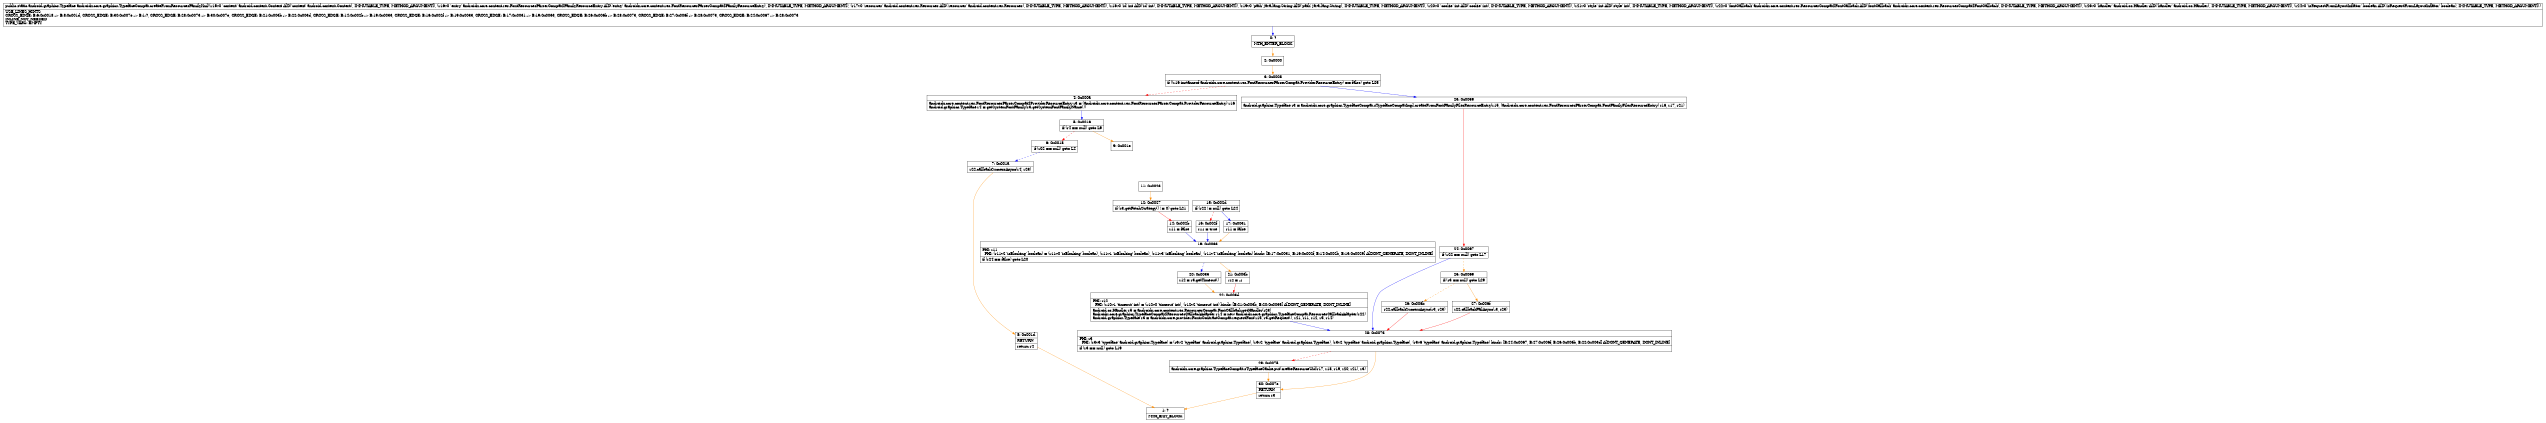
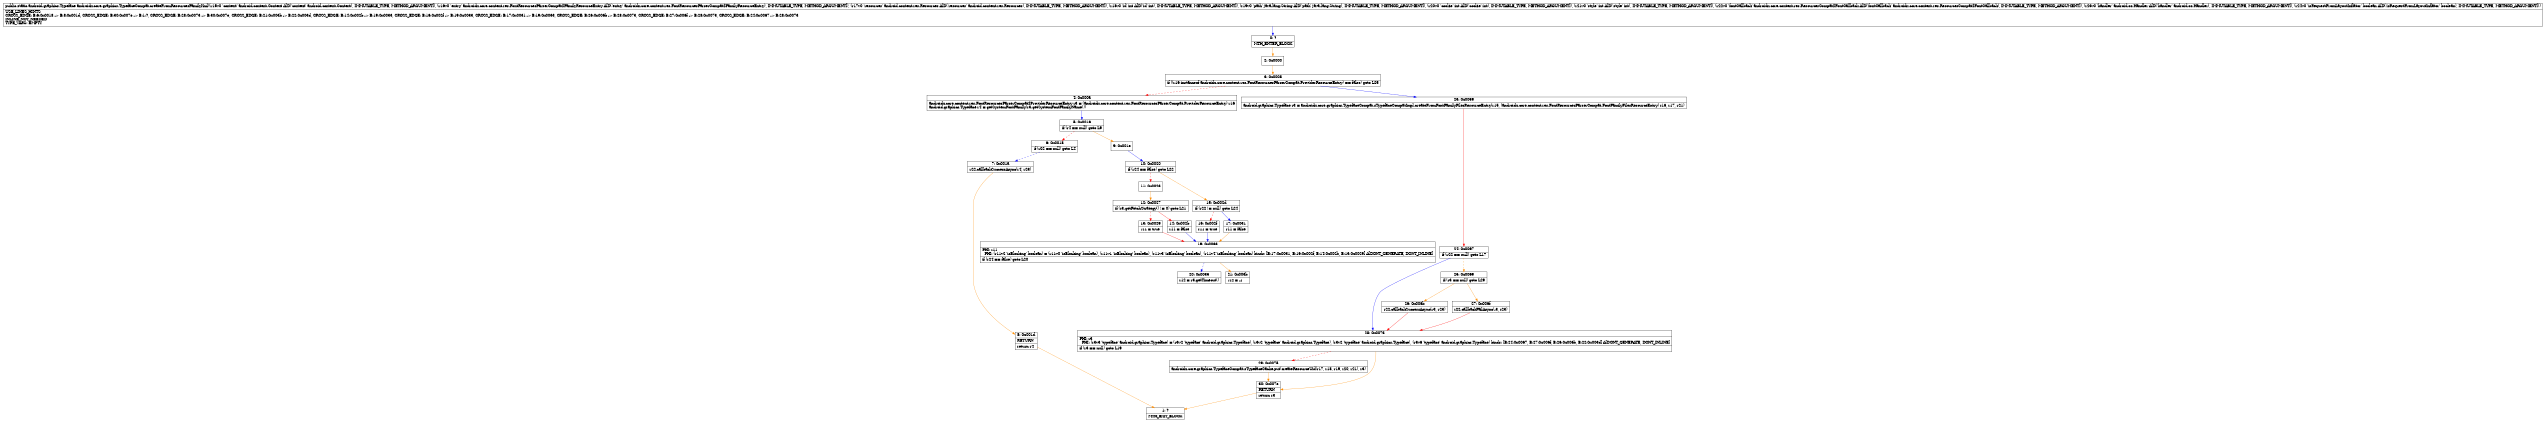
node "10: 0x0020": added
node "13: 0x0029": added
edge "25: 0x0069" -> "26: 0x006b": style dashed -> solid
node "22: 0x003d": removed
